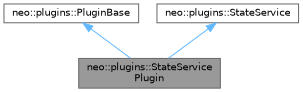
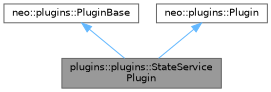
node "neo::plugins::StateService": label "neo::plugins::StateService" -> "neo::plugins::Plugin"
node "neo::plugins::StateService Plugin": label "neo::plugins::StateService Plugin" -> "plugins::plugins::StateService Plugin"
